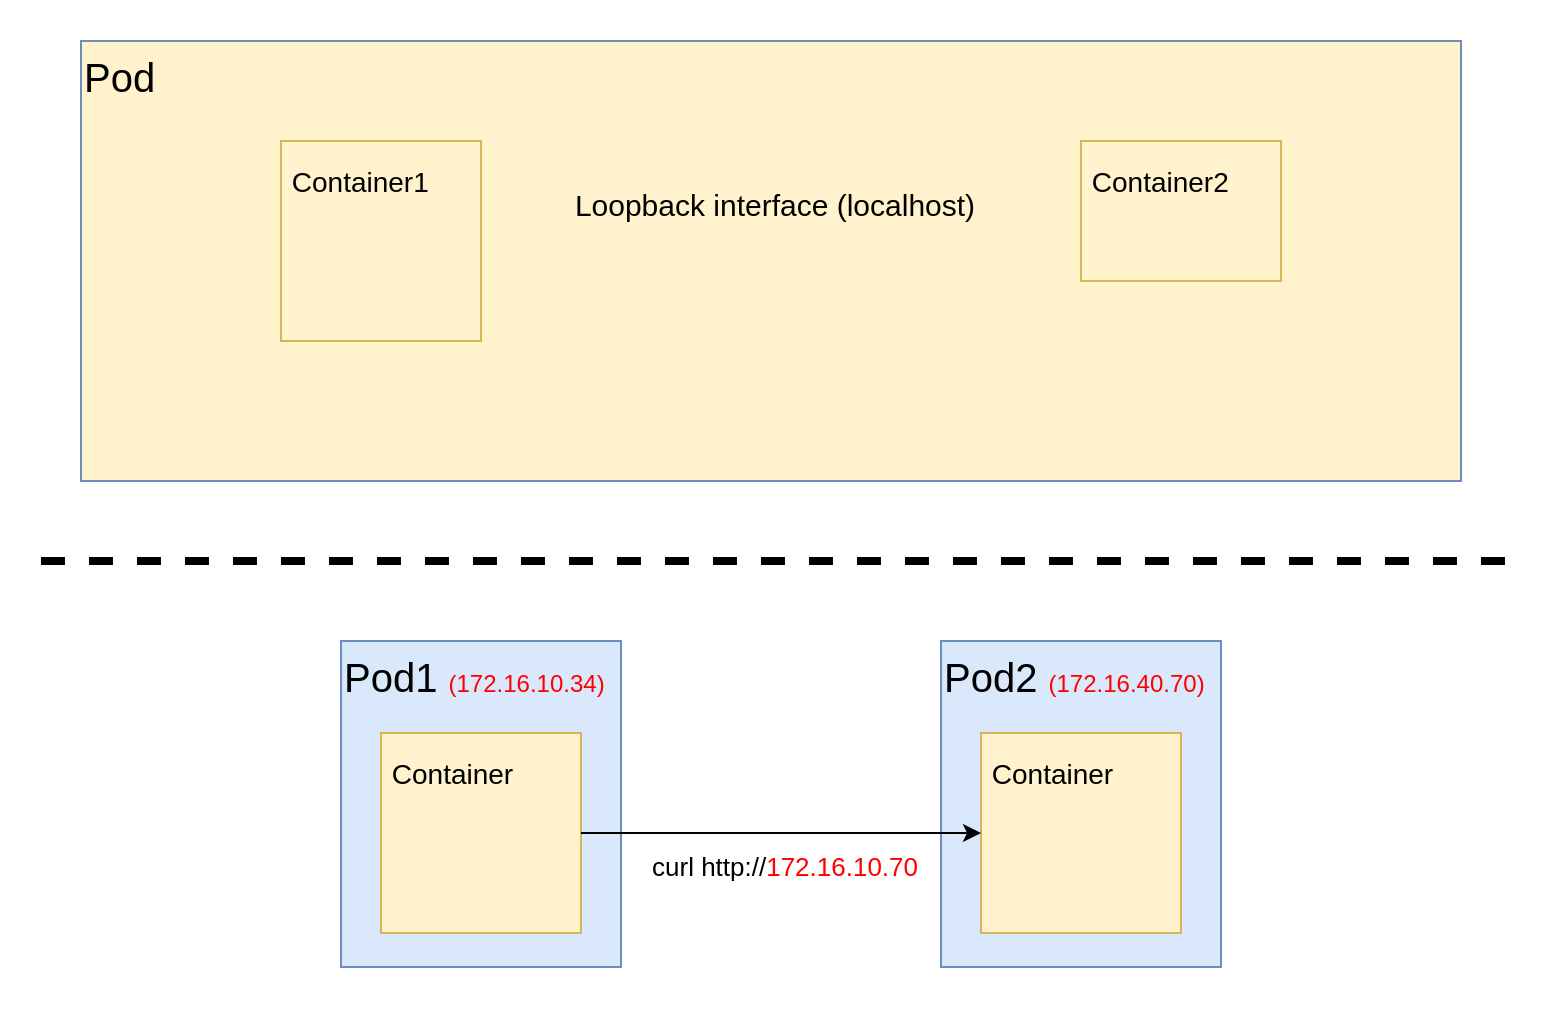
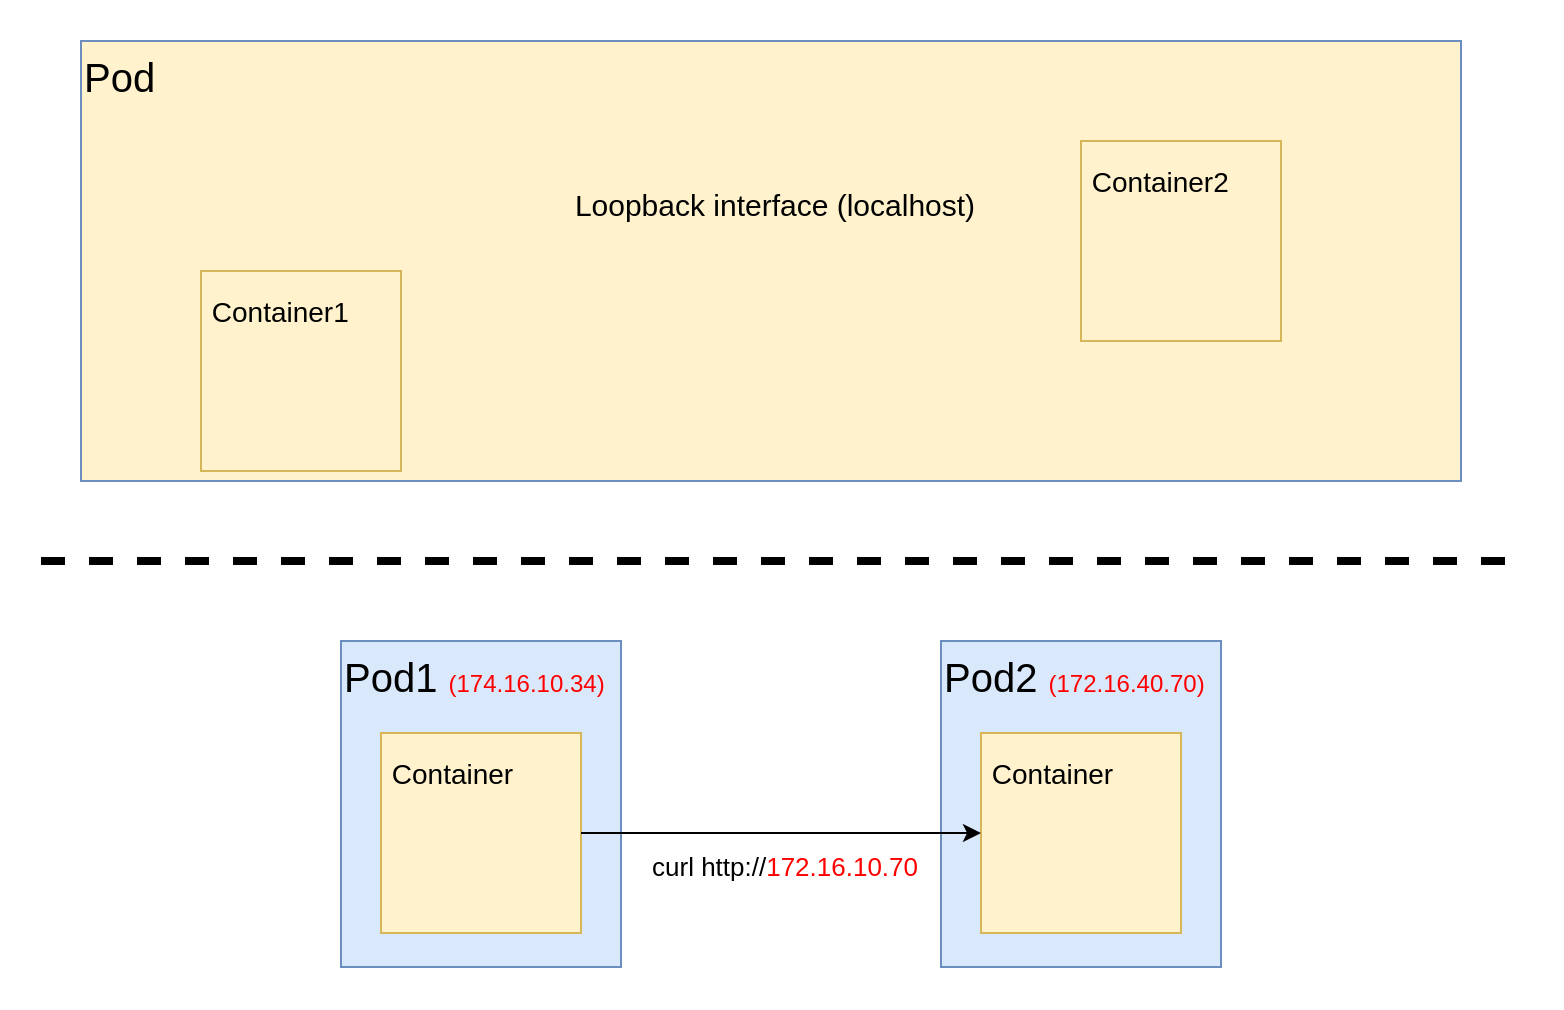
node "Container2": size 200x140 -> 200x200
node "Container1": moved (381, 241) -> (301, 371)
node "Pod1 (172.16.10.34)": label "Pod1 (172.16.10.34)" -> "Pod1 (174.16.10.34)"
